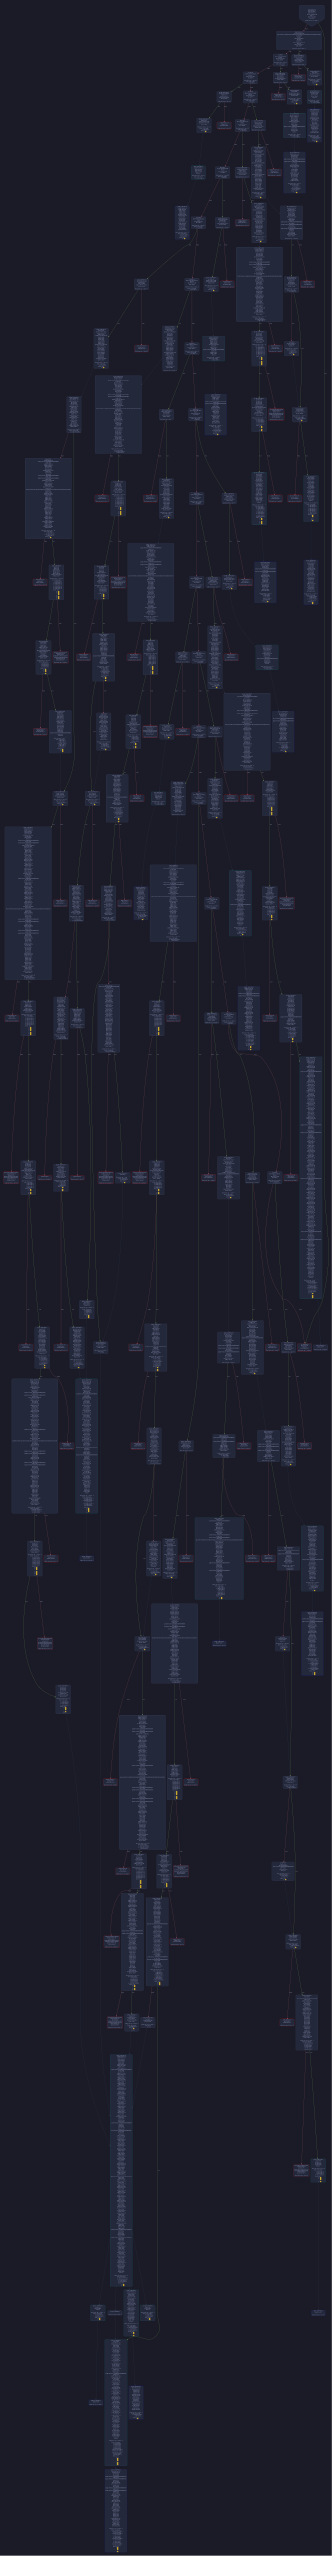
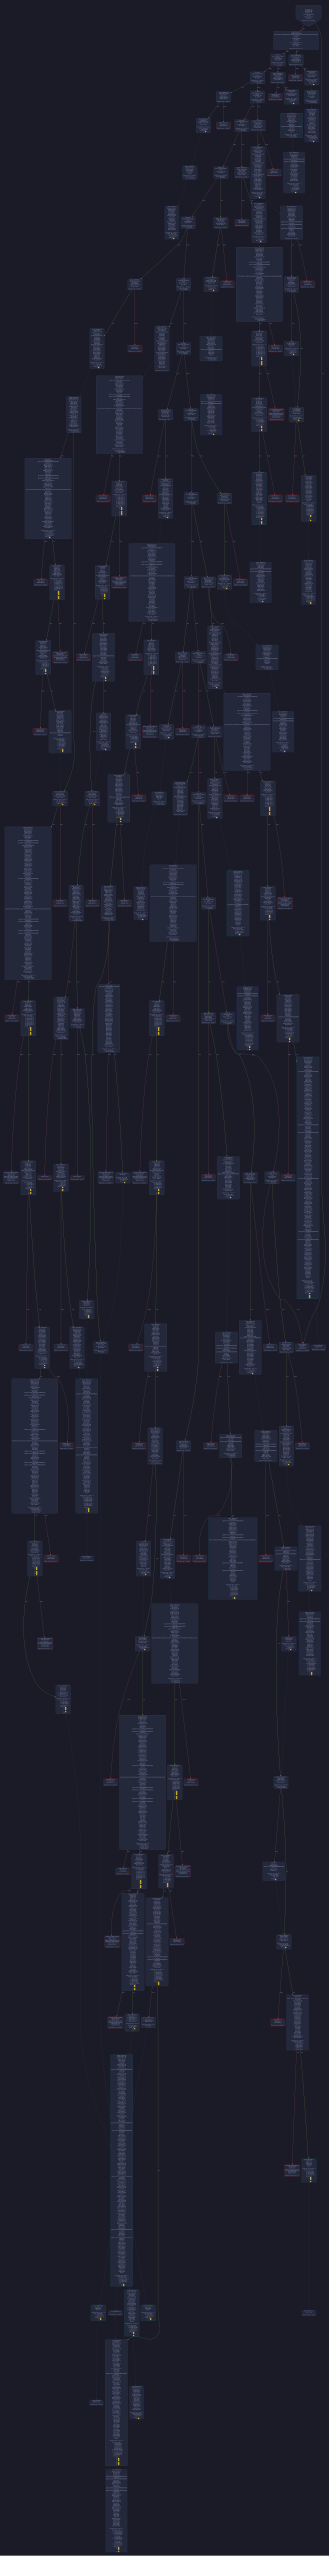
node "[05a9] JUMPDEST [05aa] STOP Stack size req: 0, sizeΔ: 0": removed
